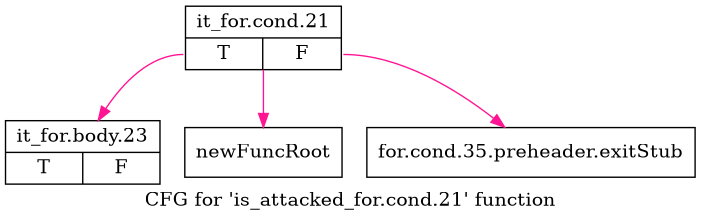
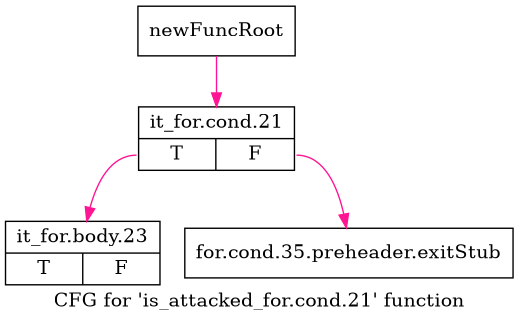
edge "it_for.cond.21" -> "newFuncRoot": reversed
